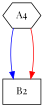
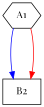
node "A4": label "A4" -> "A1"
